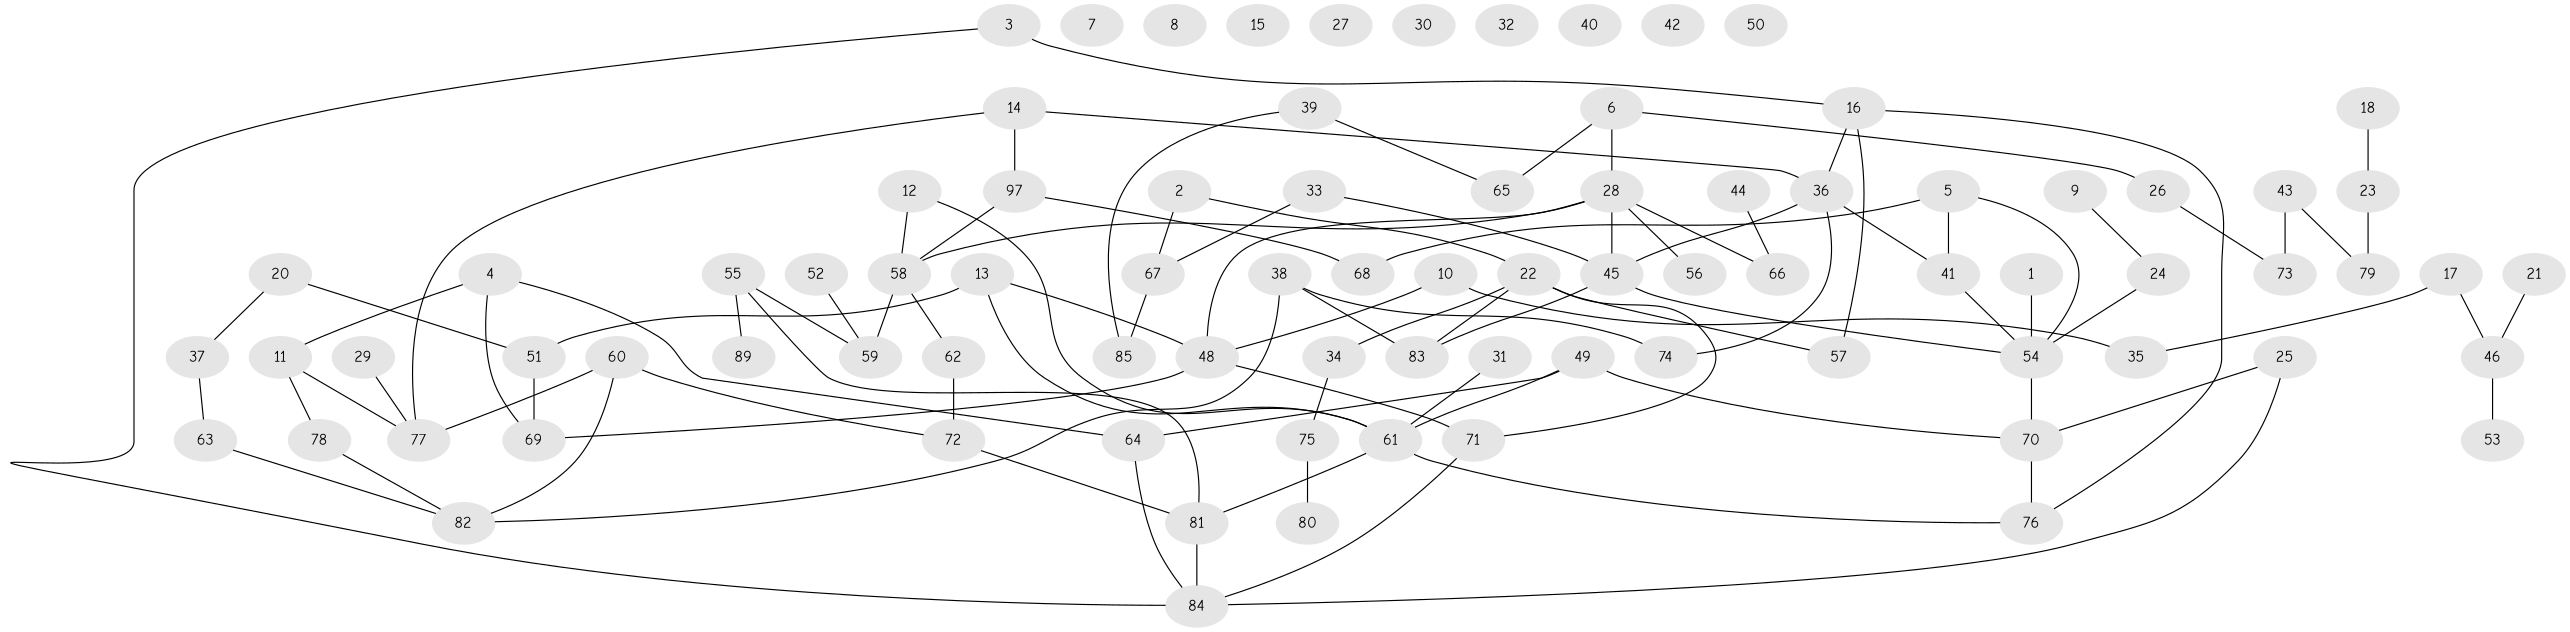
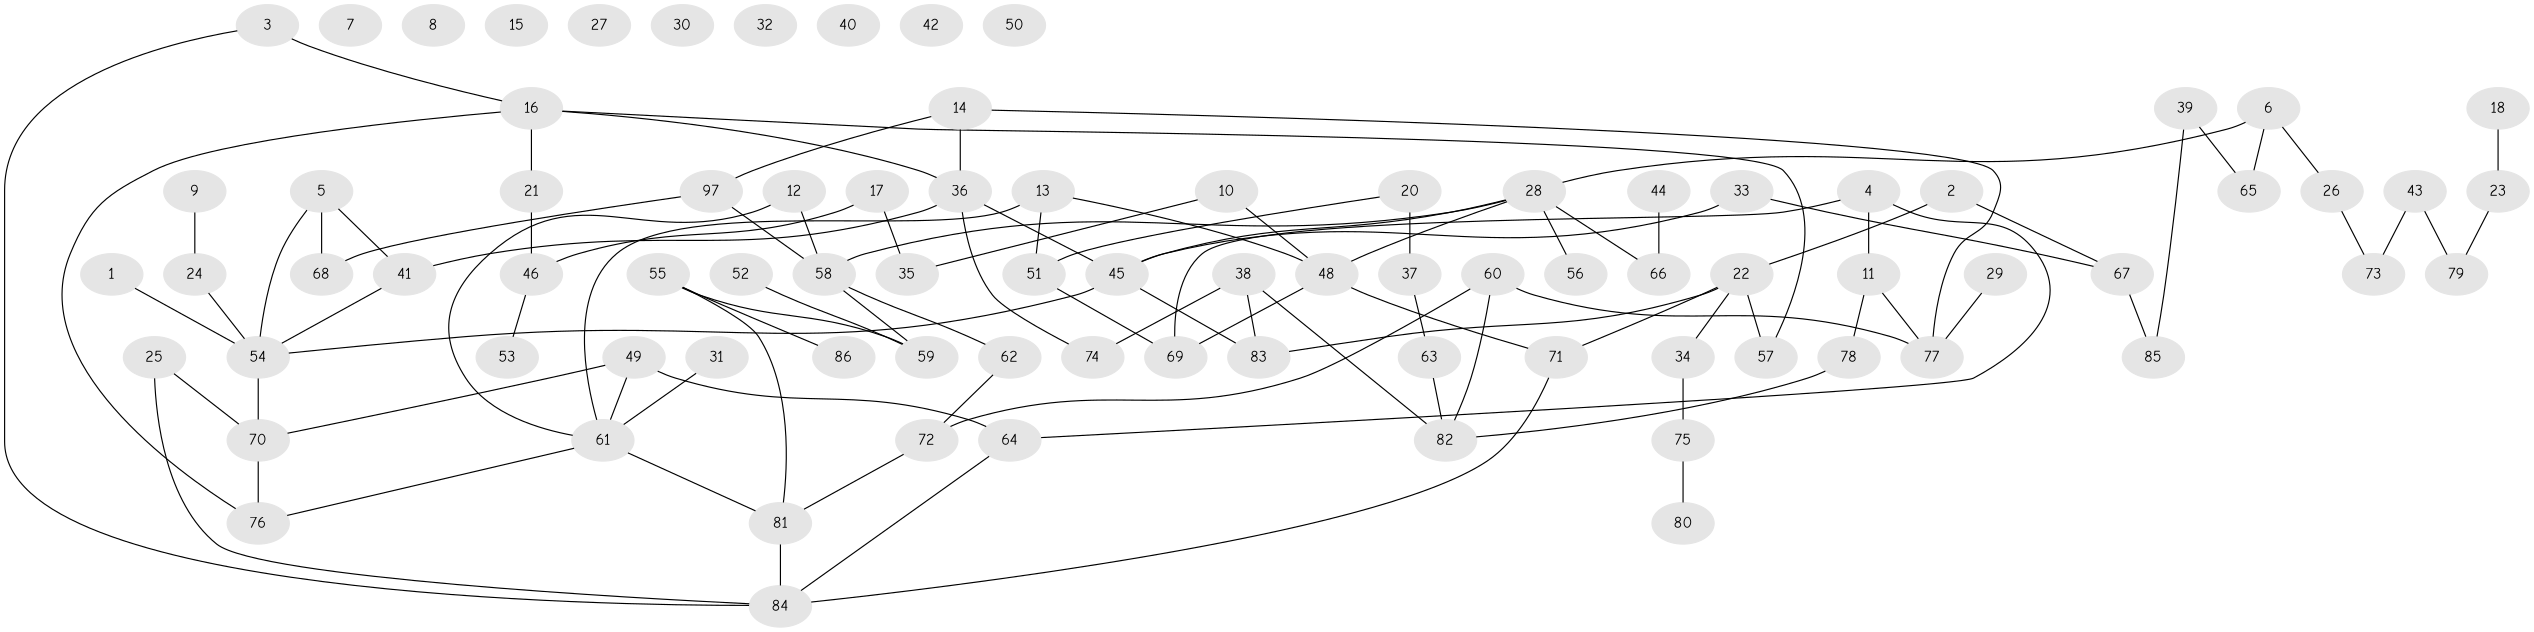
edge "16" -- "21": added
node "89": label "89" -> "86"
